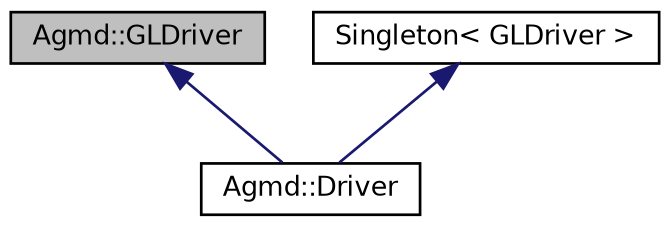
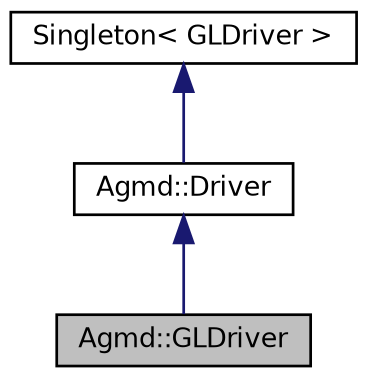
edge "Agmd::Driver" -> "Agmd::GLDriver": reversed
